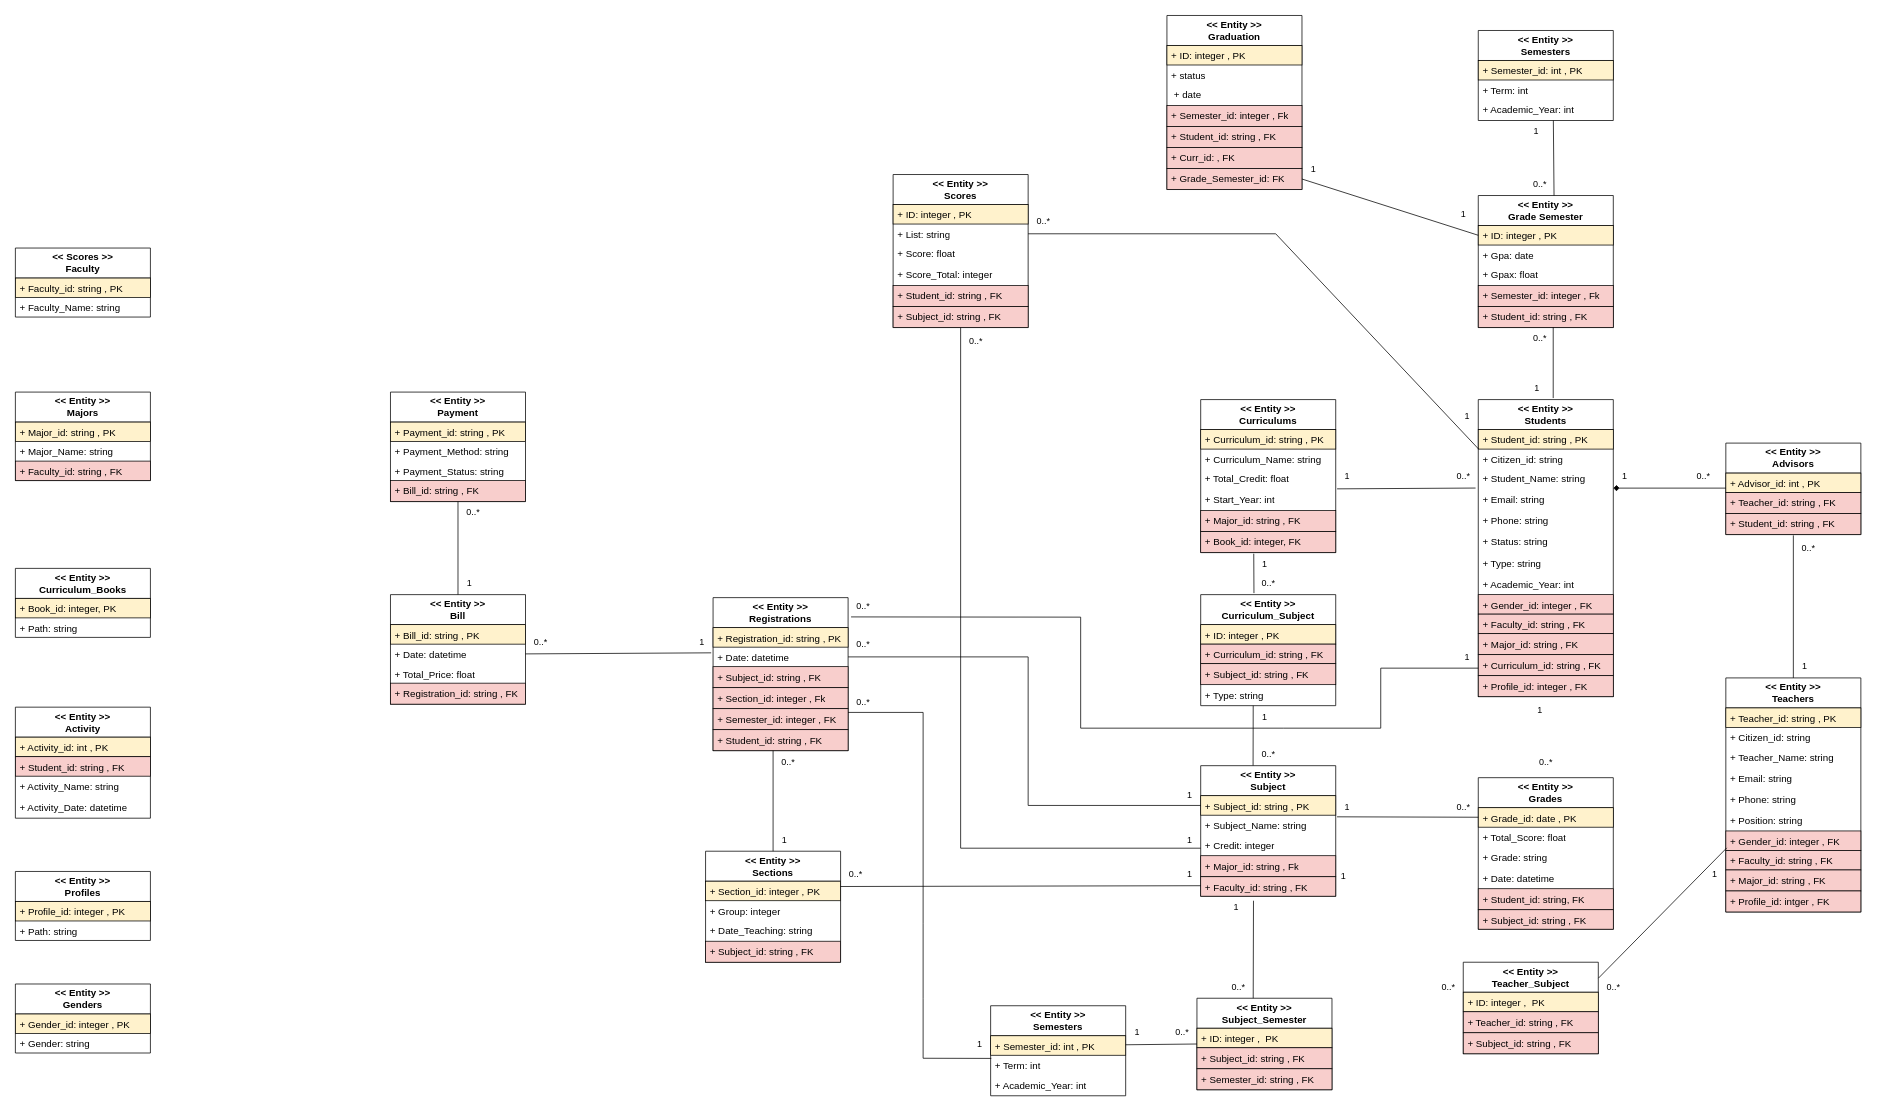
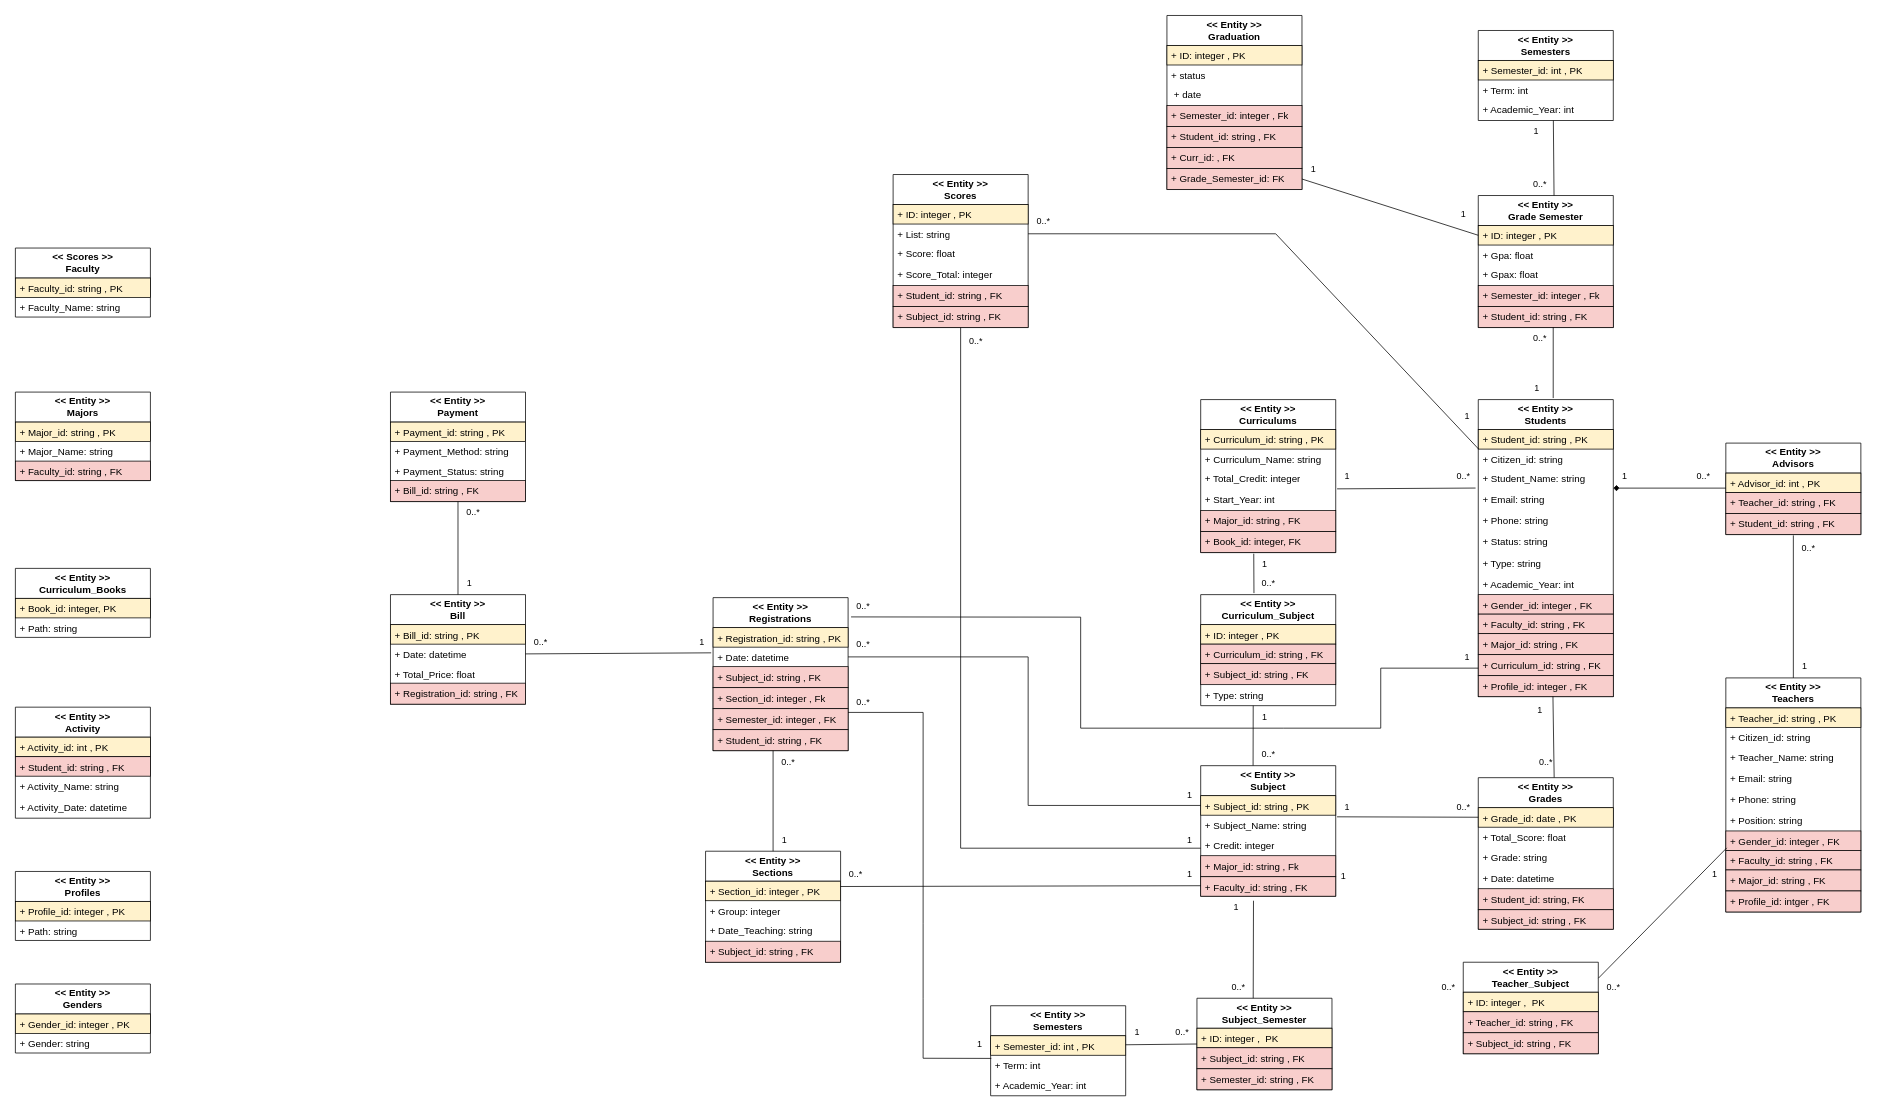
node "+ Gpa: date": label "+ Gpa: date" -> "+ Gpa: float"
node "+ Total_Credit: float": label "+ Total_Credit: float" -> "+ Total_Credit: integer"
edge "+ Profile_id: integer , FK" -- "<< Entity >> Grades": added
